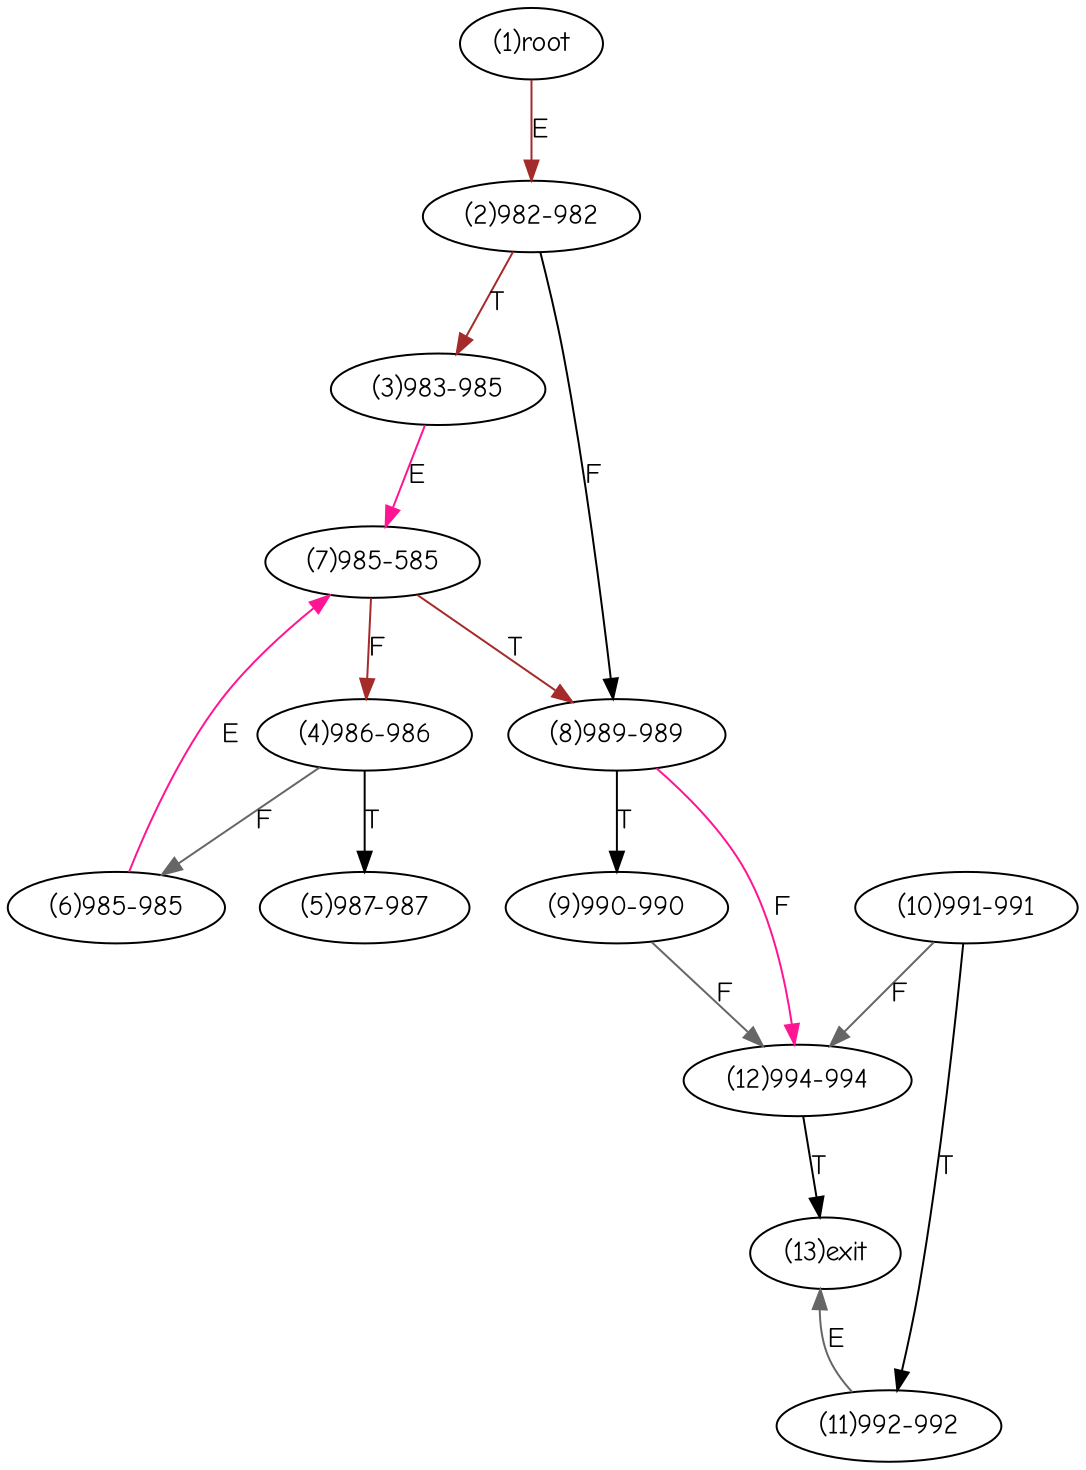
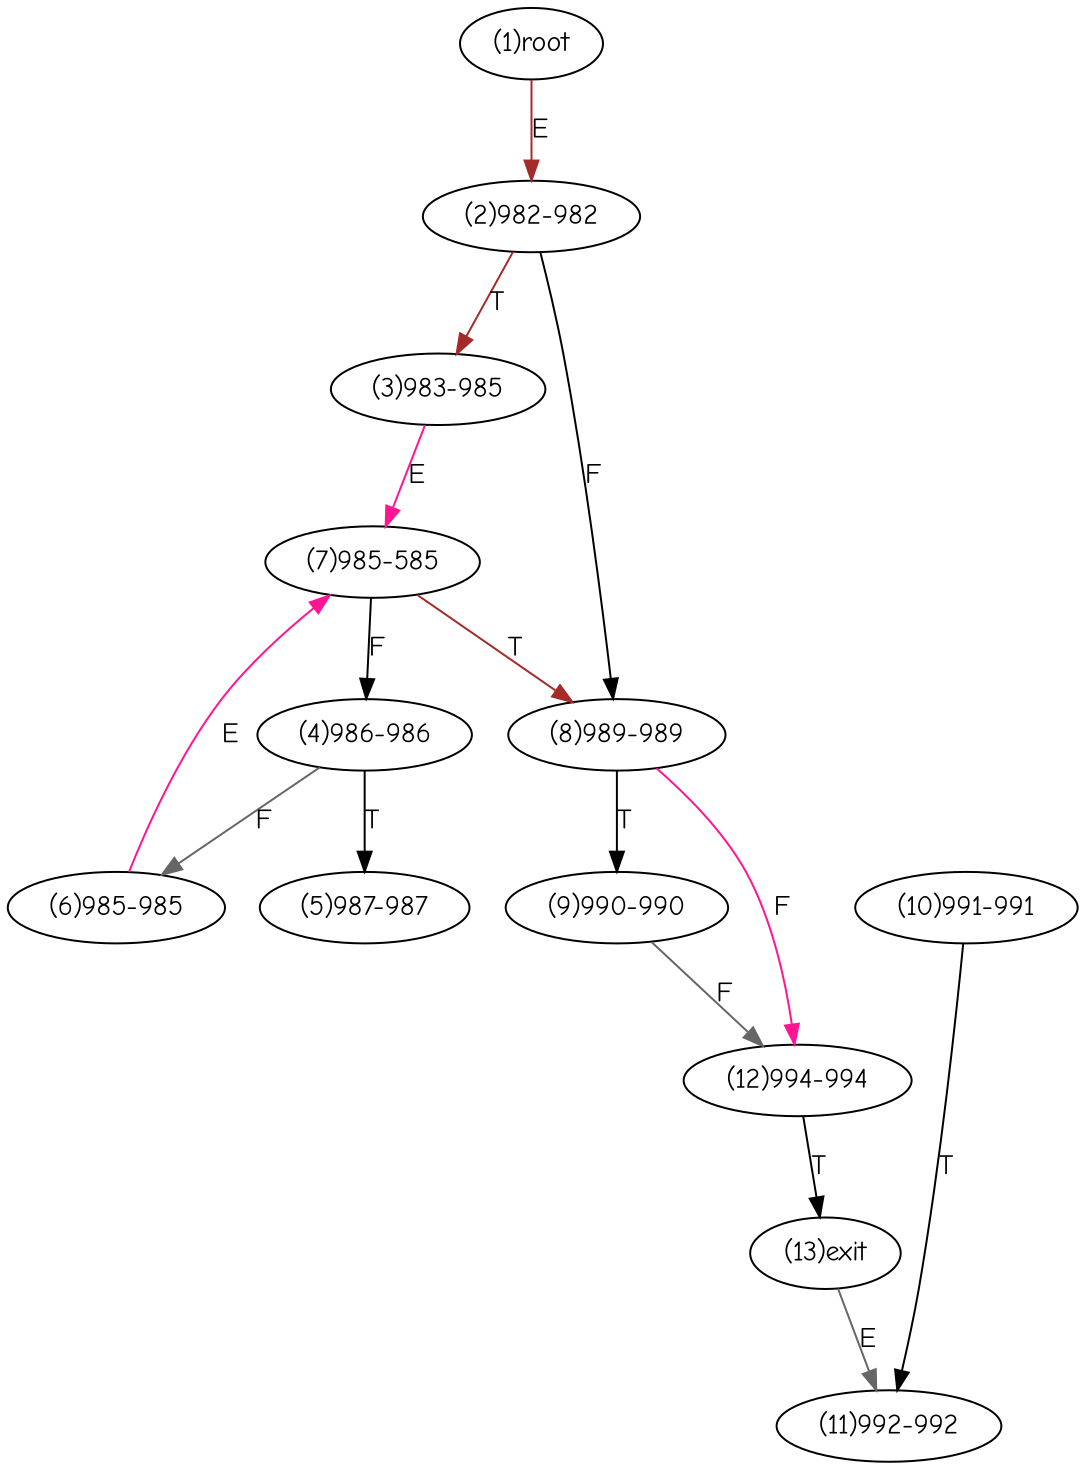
edge "(7)985-585" -> "(4)986-986": color brown -> black
edge "(10)991-991" -> "(12)994-994": removed, label "F"
edge "(11)992-992" -> "(13)exit": reversed
